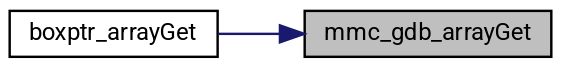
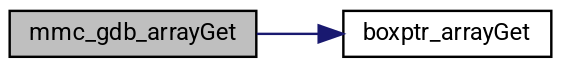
edge "boxptr_arrayGet" -> "mmc_gdb_arrayGet": reversed
